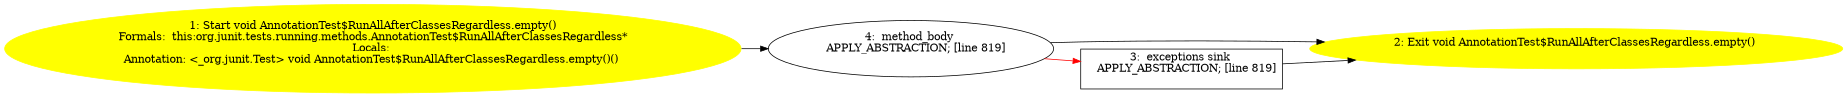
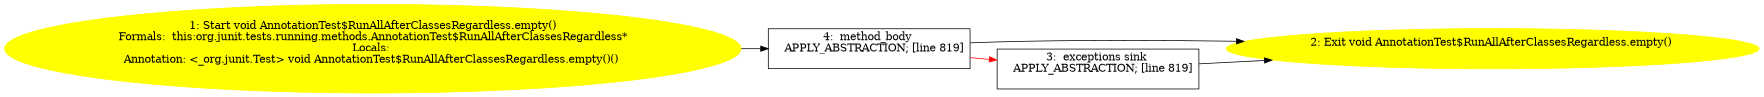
node "4:  method_body APPLY_ABSTRACTION; [line 819]": shape ellipse -> box
